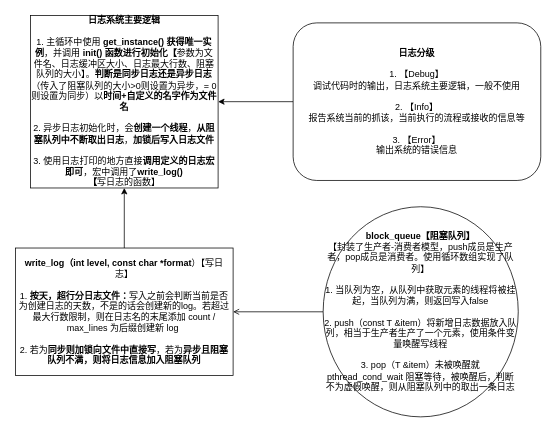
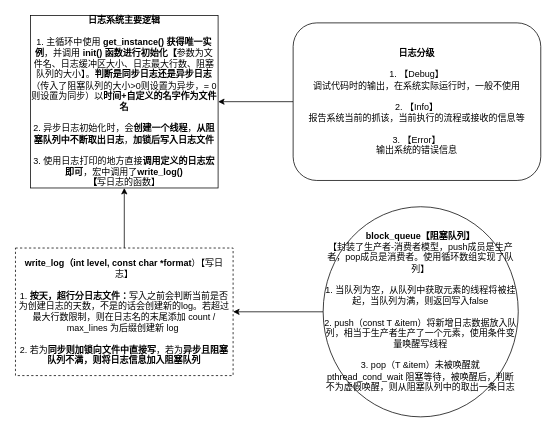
node "日志分级 1. 【Debug】 调试代码时的输出，日志系统主要逻辑，一般不使用 2. 【Info】 报告系统当前的抓该，当前执行的流程或接收的信息等 3. 【Error】 输出系统的错误信息": label "日志分级 1. 【Debug】 调试代码时的输出，日志系统主要逻辑，一般不使用 2. 【Info】 报告系统当前的抓该，当前执行的流程或接收的信息等 3. 【Error】 输出系统的错误信息" -> "日志分级 1. 【Debug】 调试代码时的输出，在系统实际运行时，一般不使用 2. 【Info】 报告系统当前的抓该，当前执行的流程或接收的信息等 3. 【Error】 输出系统的错误信息"
node "write_log（int level, const char *format）【写日志】 1. 按天，超行分日志文件：写入之前会判断当前是否为创建日志的天数，不是的话会创建新的log。若超过最大行数限制，则在日志名的末尾添加 count / max_lines 为后缀创建新 log 2. 若为同步则加锁向文件中直接写，若为异步且阻塞队列不满，则将日志信息加入阻塞队列": style solid -> dashed
edge "block_queue【阻塞队列】 【封装了生产者-消费者模型，push成员是生产者，pop成员是消费者。使用循环数组实现了队列】 1. 当队列为空，从队列中获取元素的线程将被挂起，当队列为满，则返回写入false 2. push（const T &item）将新增日志数据放入队列，相当于生产者生产了一个元素，使用条件变量唤醒写线程 3. pop（T &item）未被唤醒就pthread_cond_wait 阻塞等待，被唤醒后，判断不为虚假唤醒，则从阻塞队列中的取出一条日志" -> "write_log（int level, const char *format）【写日志】 1. 按天，超行分日志文件：写入之前会判断当前是否为创建日志的天数，不是的话会创建新的log。若超过最大行数限制，则在日志名的末尾添加 count / max_lines 为后缀创建新 log 2. 若为同步则加锁向文件中直接写，若为异步且阻塞队列不满，则将日志信息加入阻塞队列": arrowhead open -> classic
